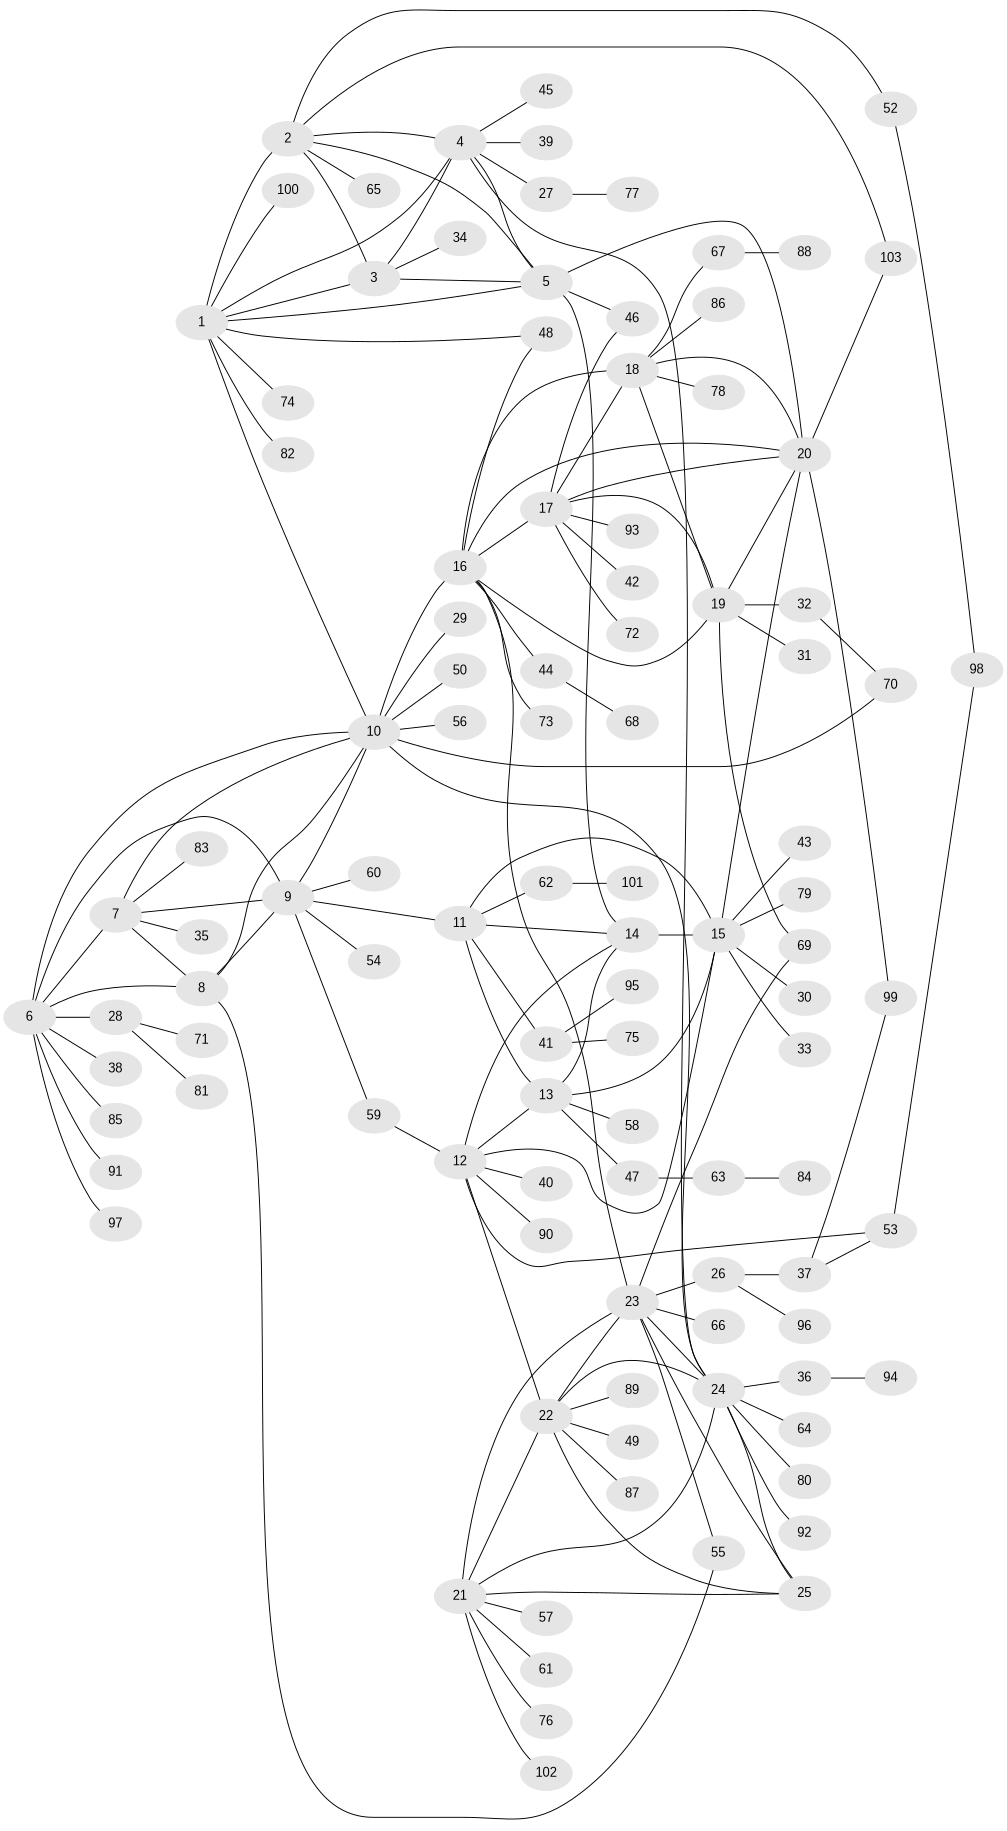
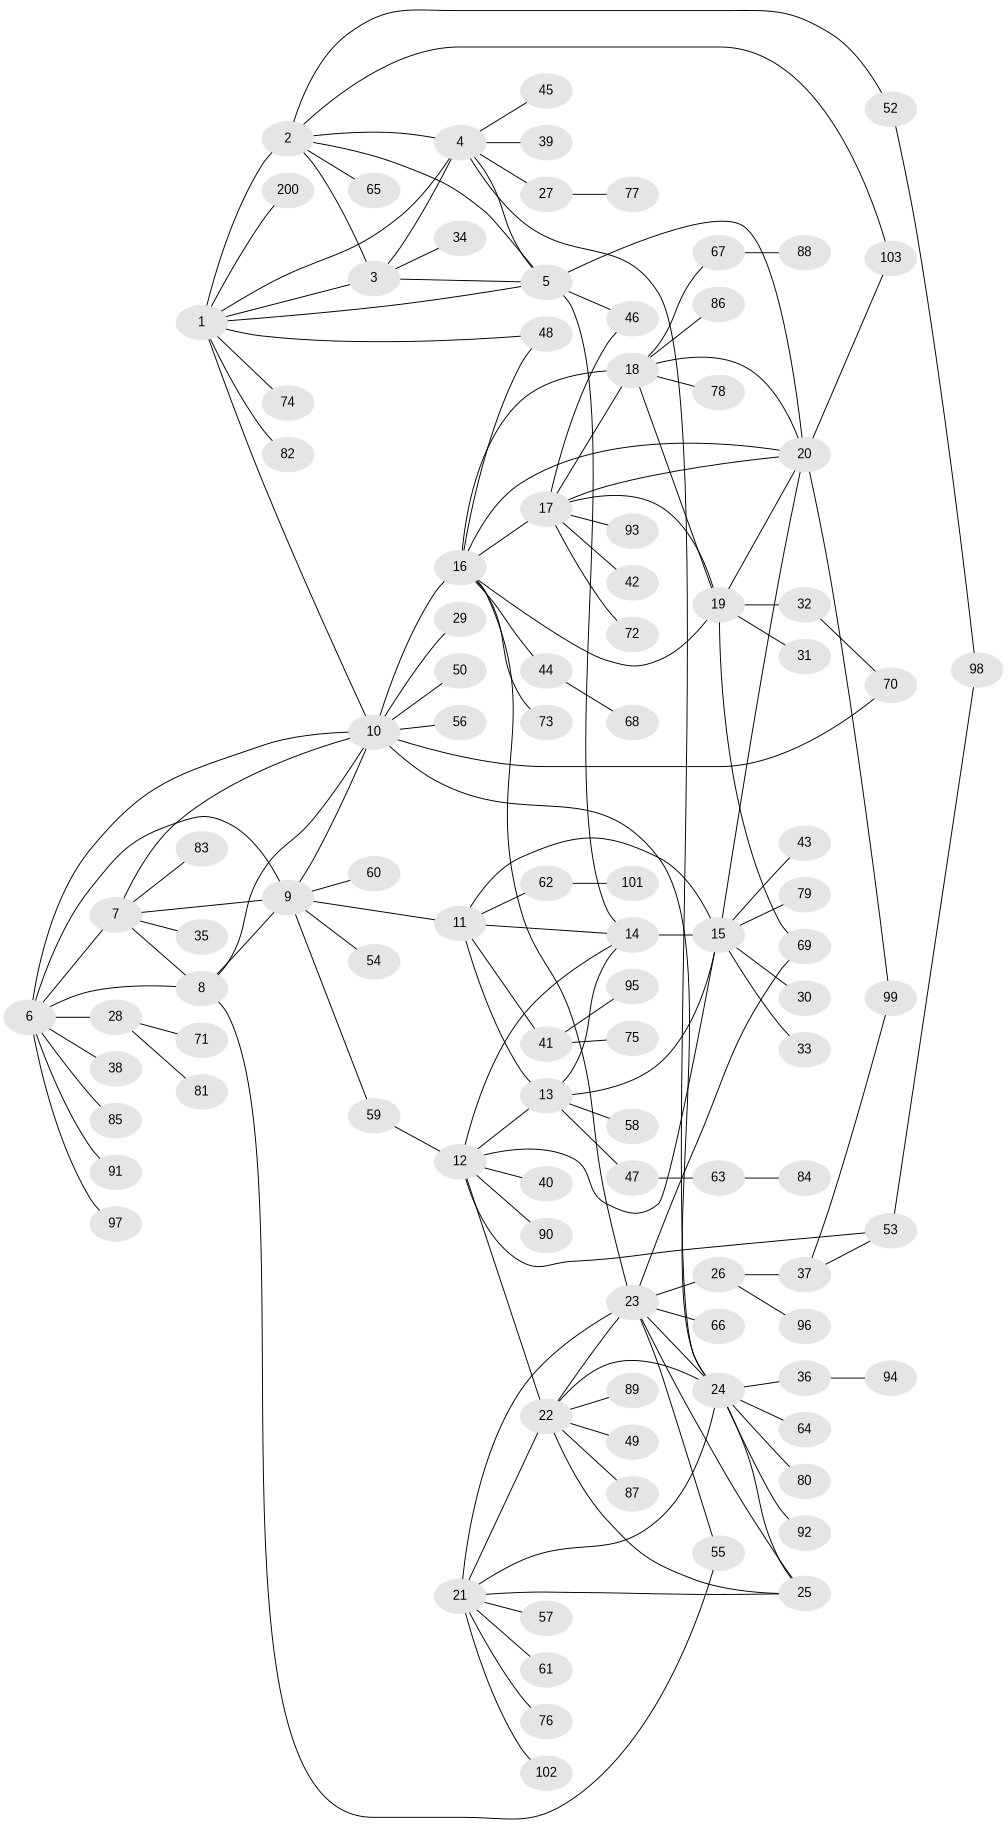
node "100": label "100" -> "200"
